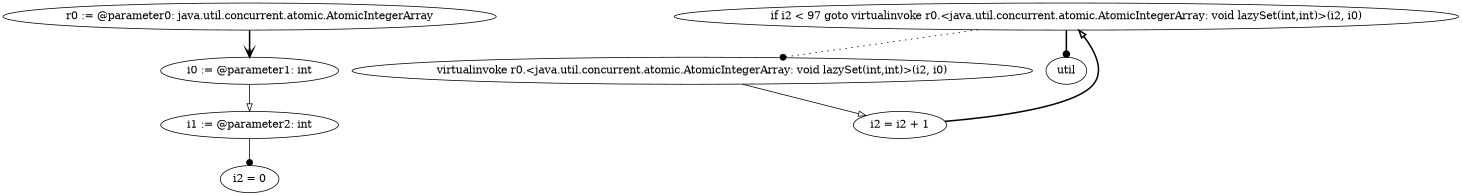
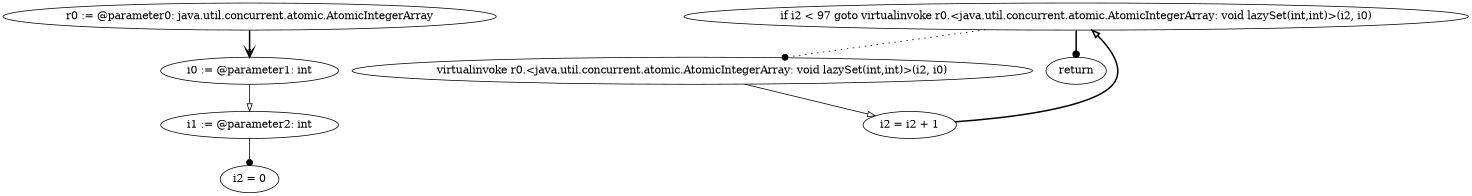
node "util": label "util" -> "return"
